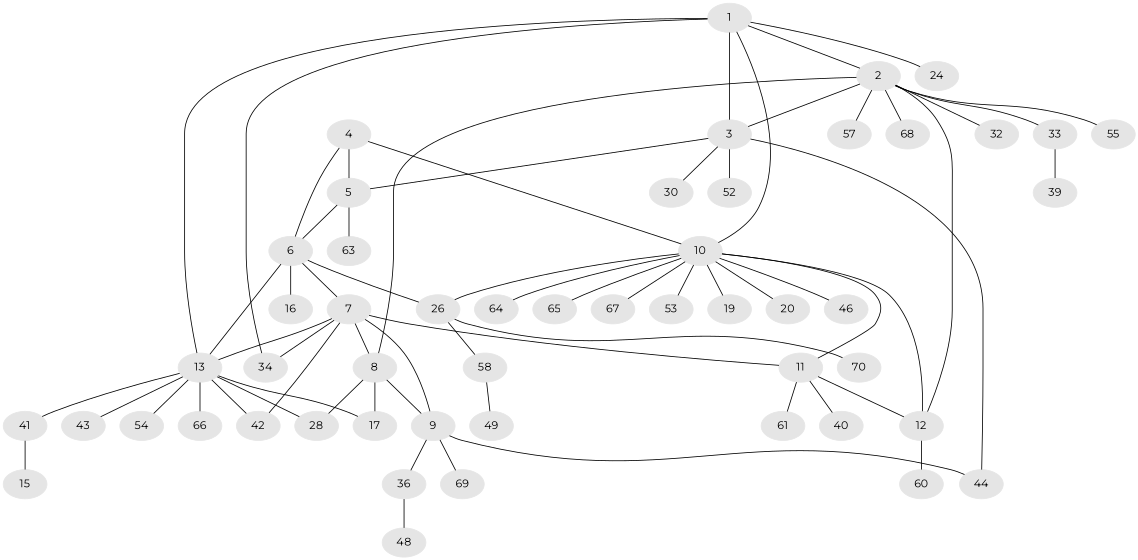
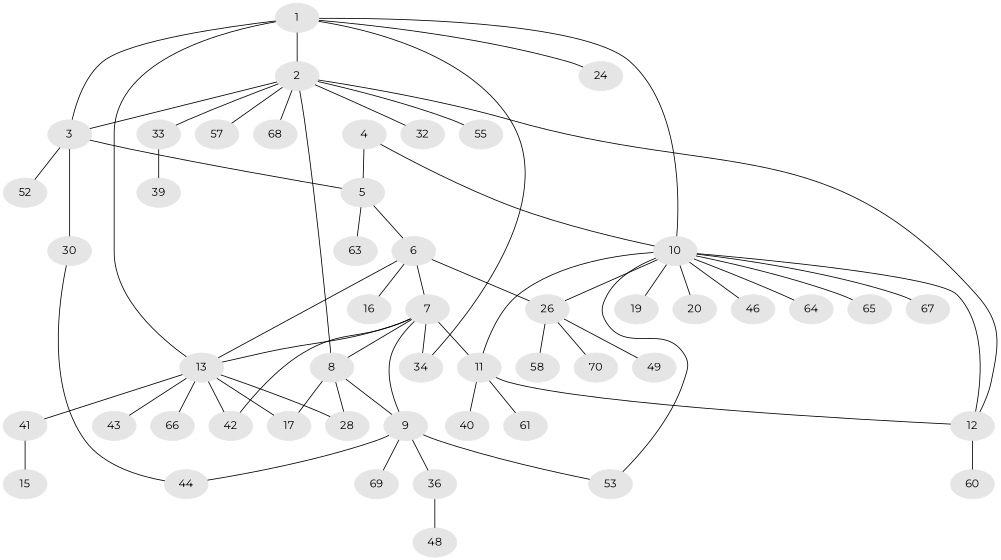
edge "4" -- "6": removed
edge "3" -- "44": now "30" -- "44"
edge "58" -- "49": now "26" -- "49"
node "54": removed
edge "9" -- "53": added
